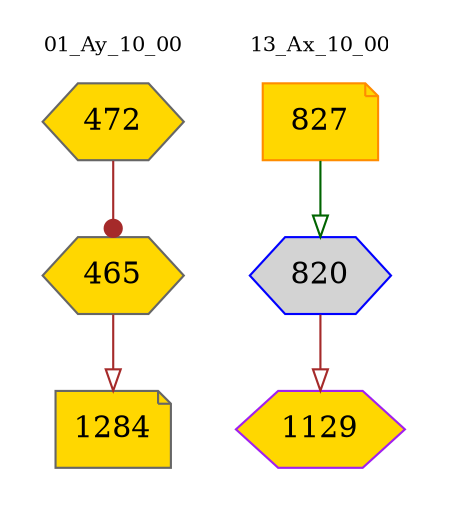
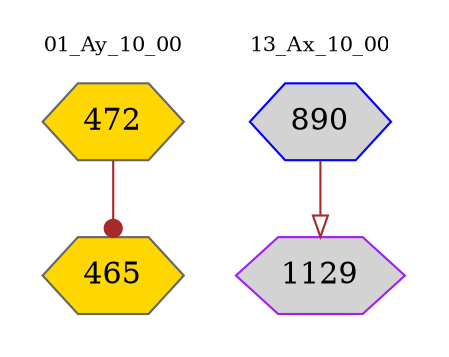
node "827": removed
node "820": label "820" -> "890"
node "1284": removed
node "1129": fillcolor gold -> lightgrey
